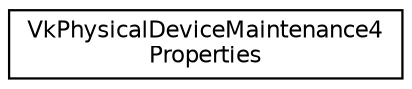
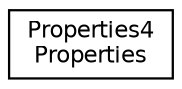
node "VkPhysicalDeviceMaintenance4 Properties": label "VkPhysicalDeviceMaintenance4 Properties" -> "Properties4 Properties"
